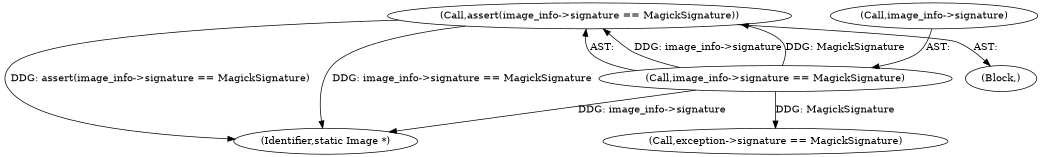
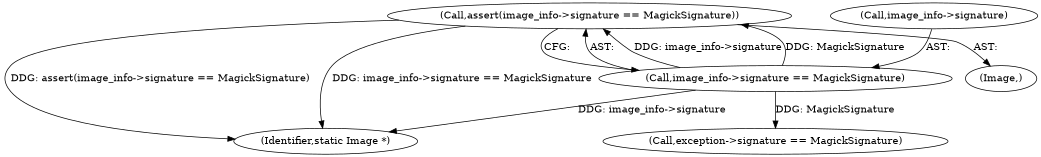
edge "(Call,assert(image_info->signature == MagickSignature))" -> "(Call,image_info->signature == MagickSignature)": added, label "CFG:"
node "(Block,)": label "(Block,)" -> "(Image,)"
